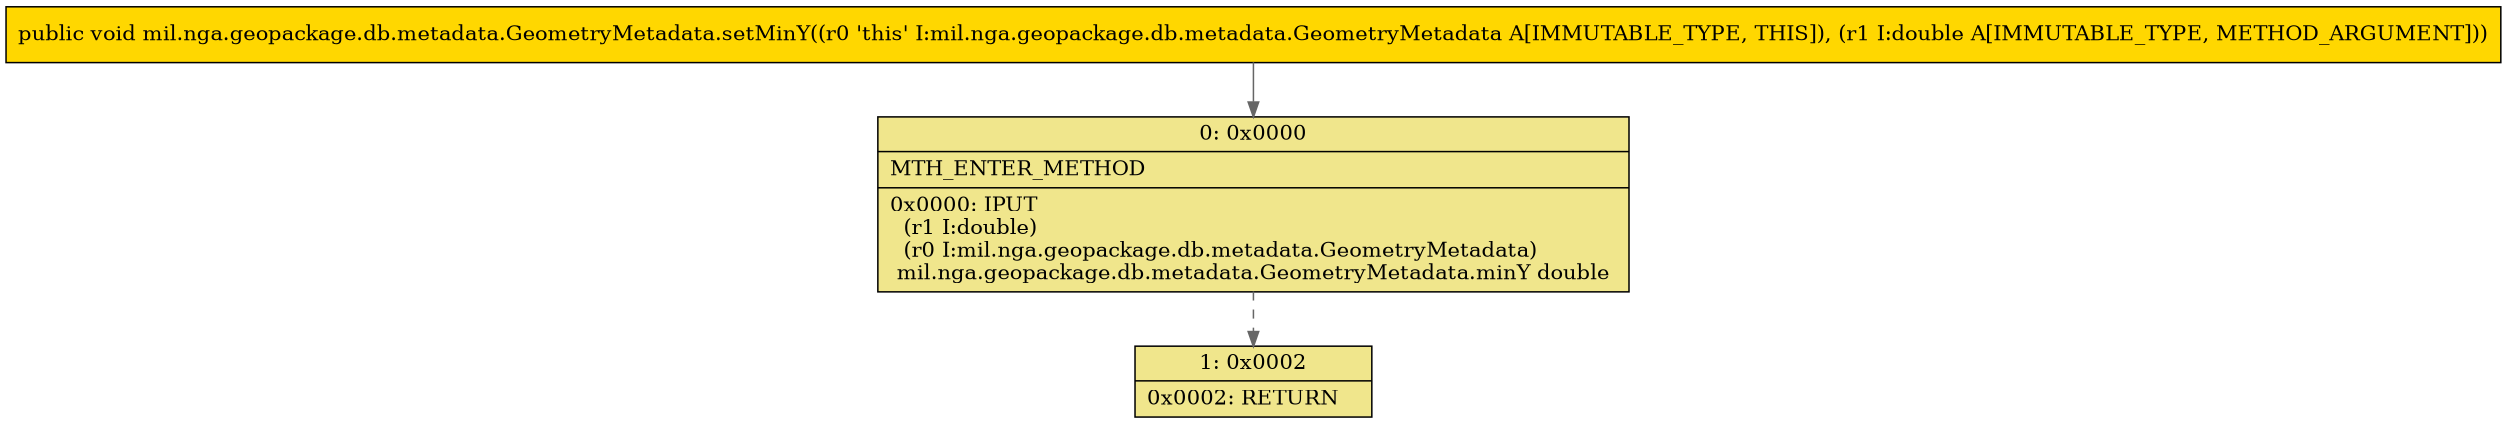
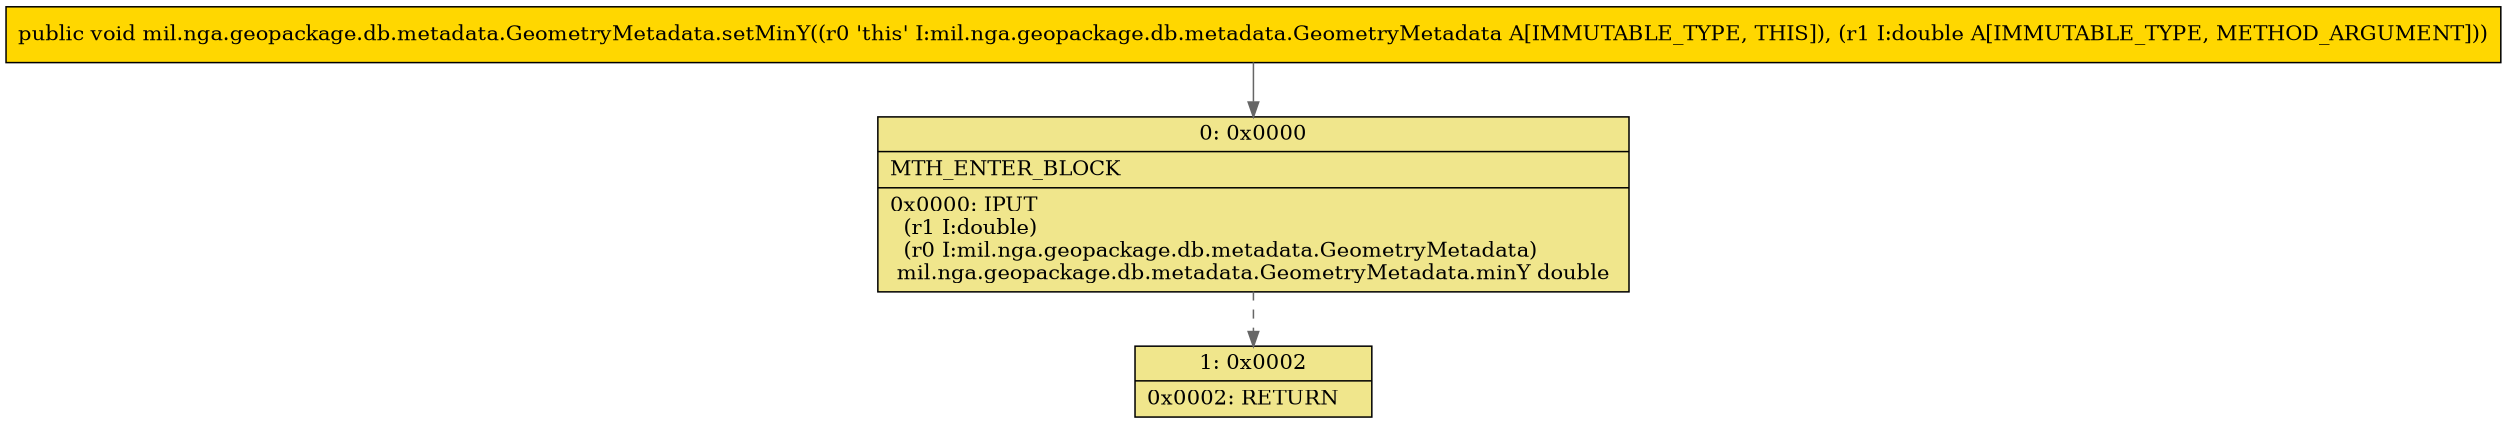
node "0: 0x0000": text "MTH_ENTER_METHOD" -> "MTH_ENTER_BLOCK"
